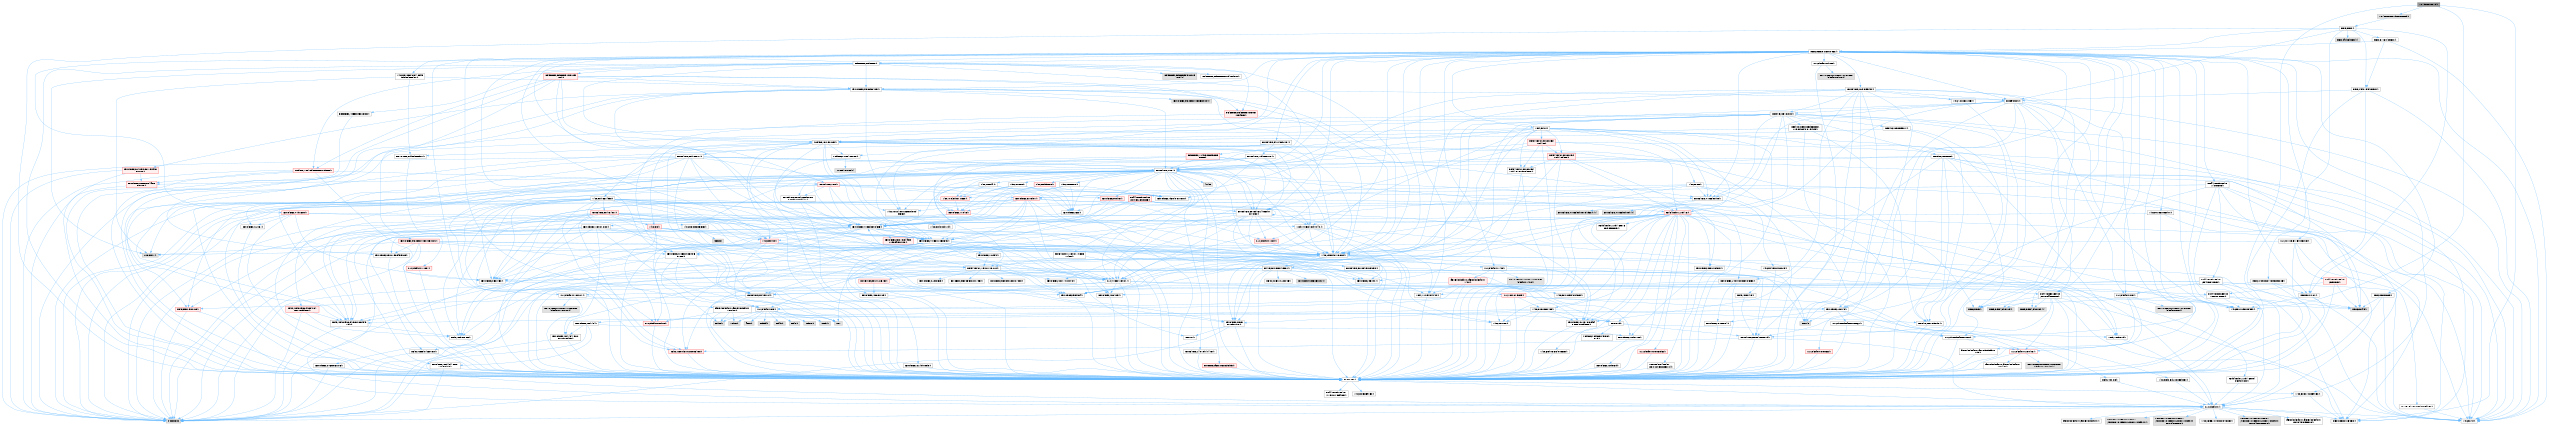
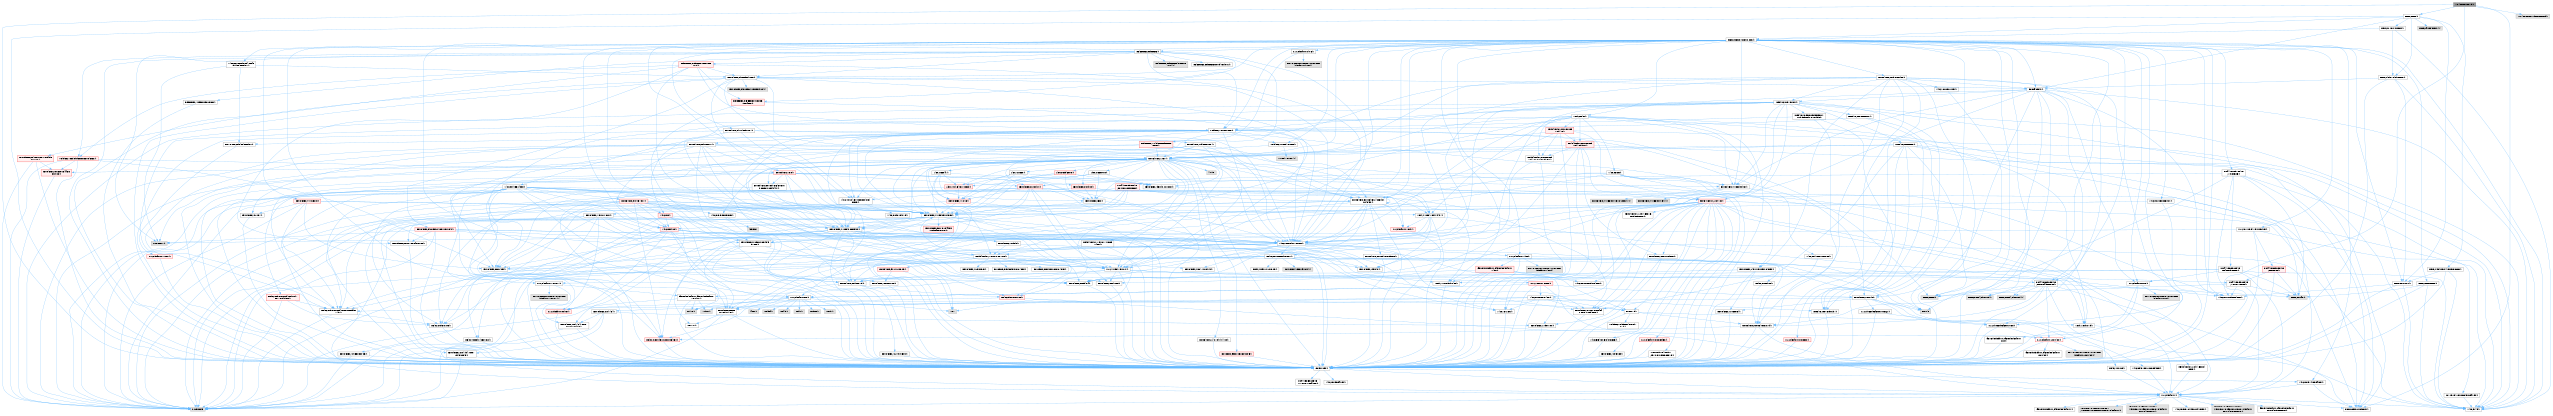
edge "MovieSceneFwd.generated.h" -> "Stats/Stats.h": now "MovieSceneFwd.h" -> "Stats/Stats.h"
node "Serialization/ArchiveCook PlatformCrt.h": label "Serialization/ArchiveCook PlatformCrt.h" -> "Serialization/ArchiveCook Data.h"
